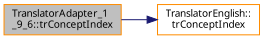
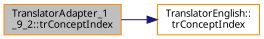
node "TranslatorAdapter_1 _9_6::trConceptIndex": label "TranslatorAdapter_1 _9_6::trConceptIndex" -> "TranslatorAdapter_1 _9_2::trConceptIndex"
